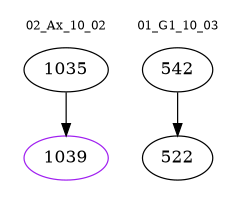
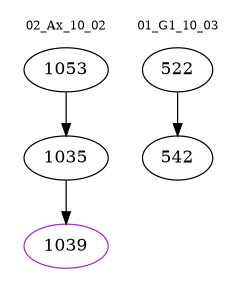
node "1053": added
edge "542" -> "522": reversed
